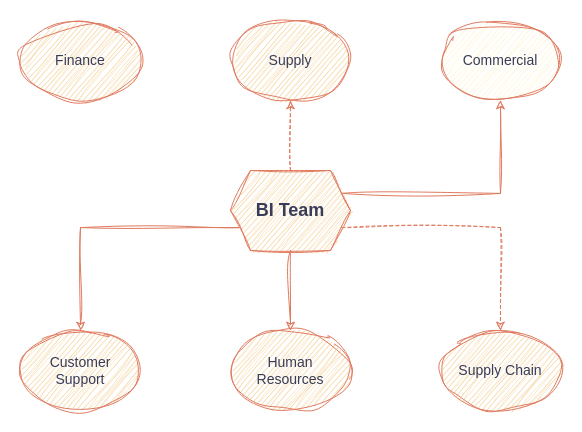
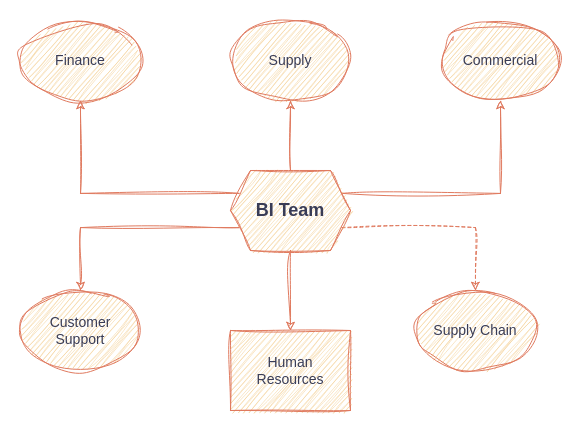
node "Commercial": fillcolor #fff2cc -> #f2cc8f
edge "BI Team" -> "Supply": style dashed -> solid
edge "BI Team" -> "Finance": added
node "Customer Support": moved (81, 371) -> (81, 331)
node "Human Resources": shape ellipse -> rectangle
node "Supply Chain": moved (501, 371) -> (476, 331)
